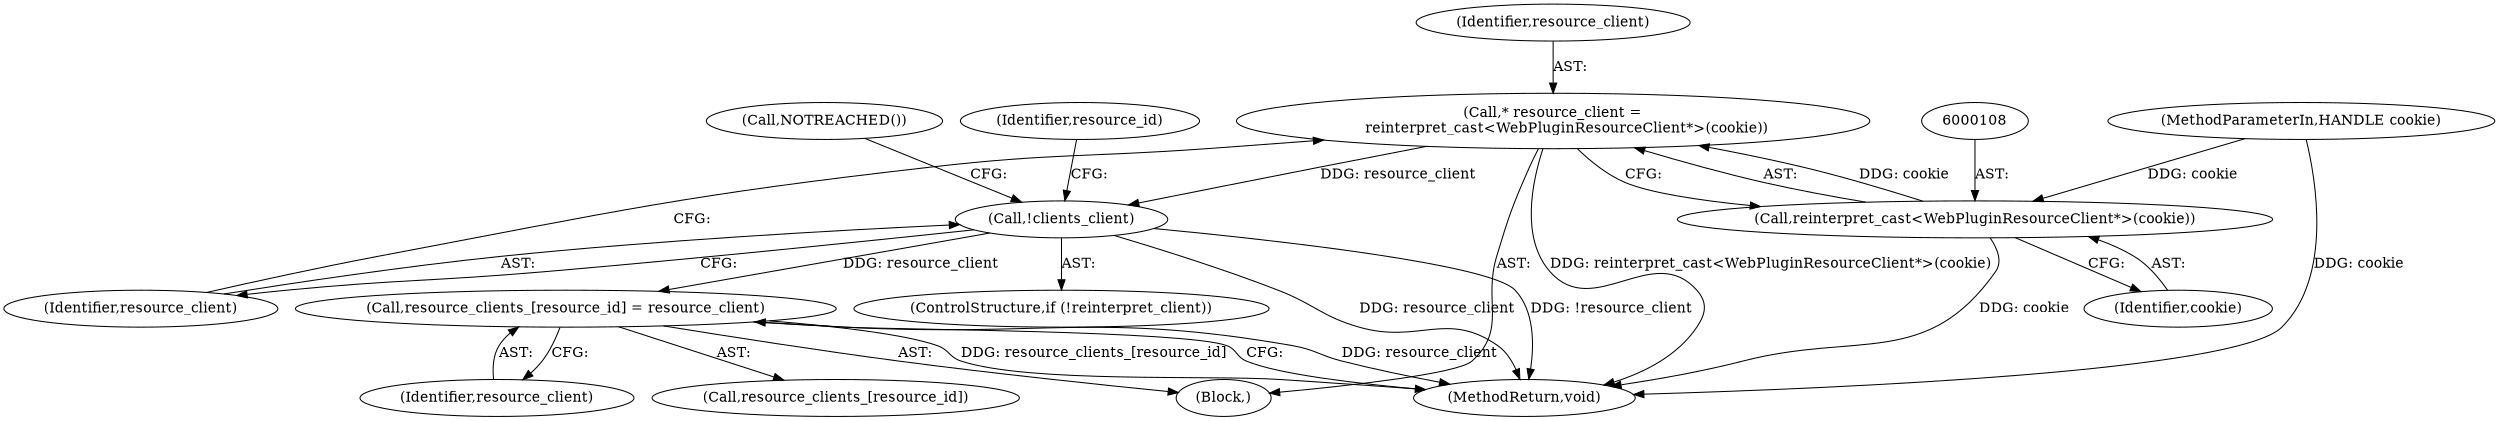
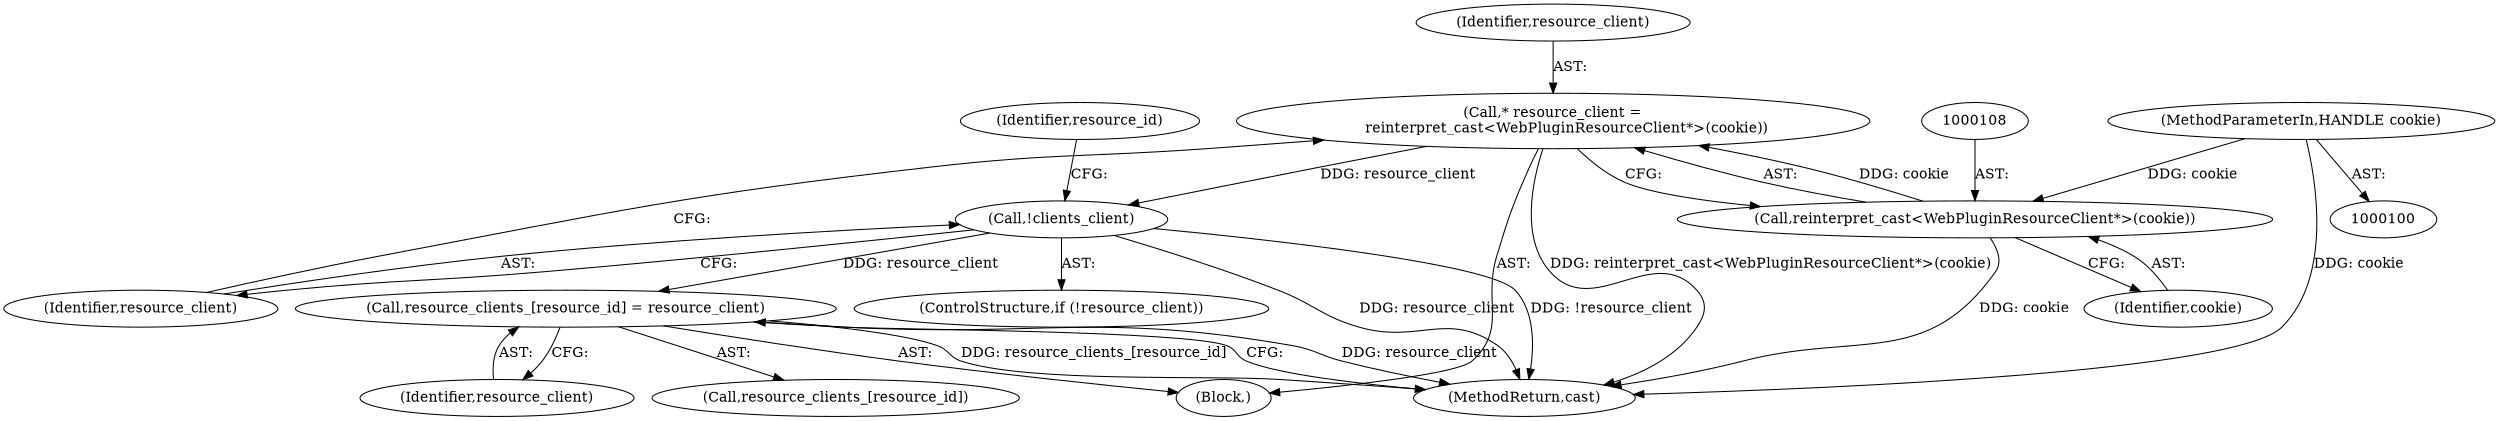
node "(Call,NOTREACHED())": removed
node "6000108": label "6000108" -> "1000108"
node "1000100": added
node "(ControlStructure,if (!reinterpret_client))": label "(ControlStructure,if (!reinterpret_client))" -> "(ControlStructure,if (!resource_client))"
node "(MethodReturn,void)": label "(MethodReturn,void)" -> "(MethodReturn,cast)"
